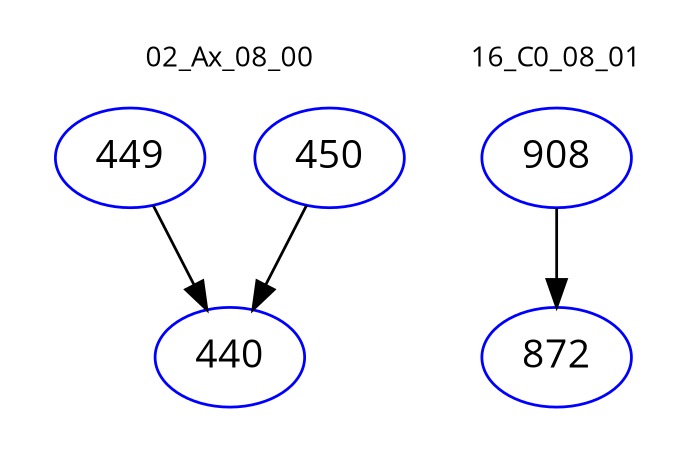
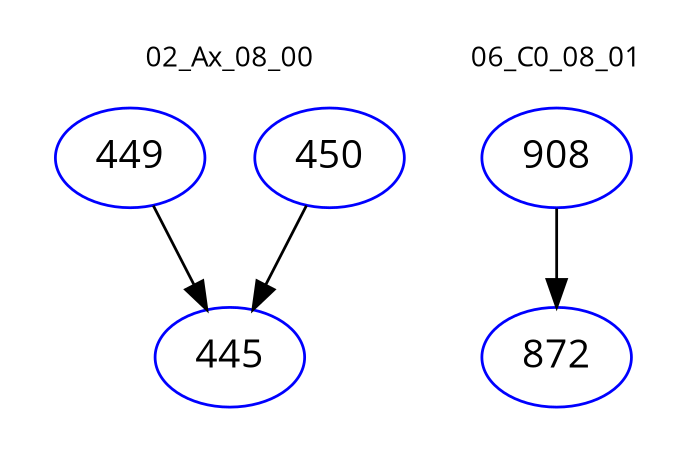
cluster "16_C0_08_01": label "16_C0_08_01" -> "06_C0_08_01"
node "440": label "440" -> "445"
